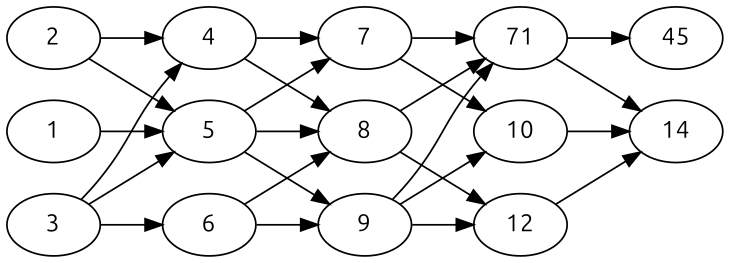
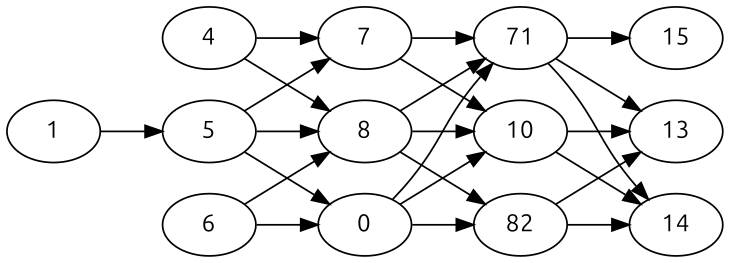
node "2": removed
node "45": label "45" -> "15"
edge "8" -> "10": added
node "13": added
node "3": removed
node "9": label "9" -> "0"
node "12": label "12" -> "82"
